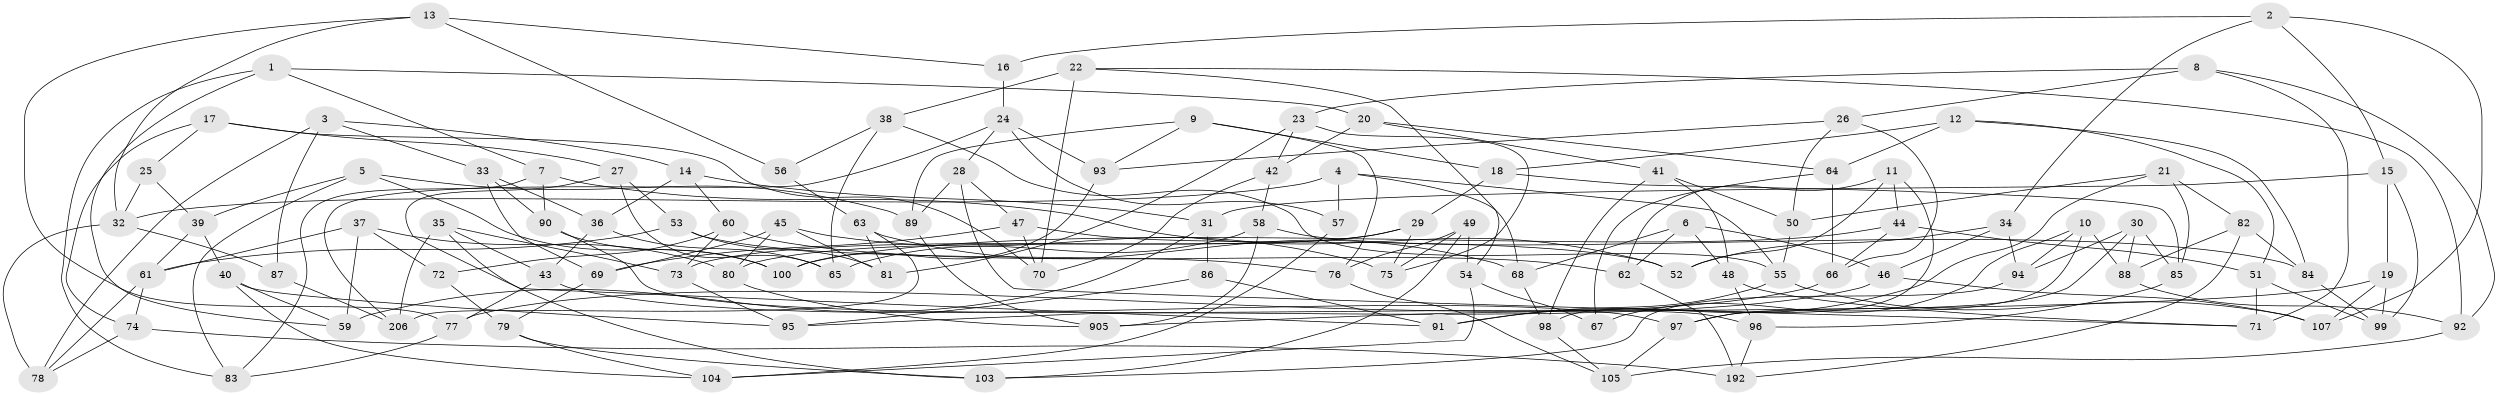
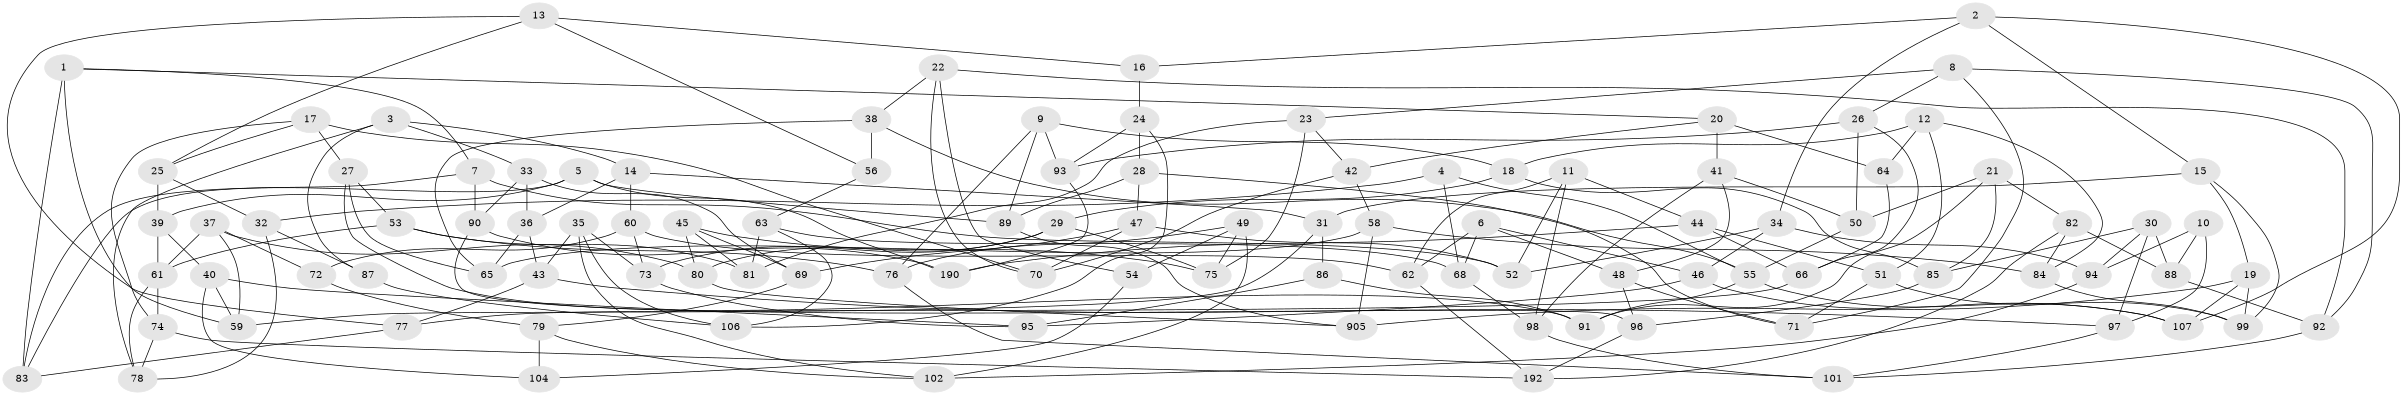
edge "13" -- "32": now "13" -- "25"
node "57": removed
node "100": label "100" -> "190"
node "206": label "206" -> "106"
node "67": removed
node "103": label "103" -> "102"
node "105": label "105" -> "101"
